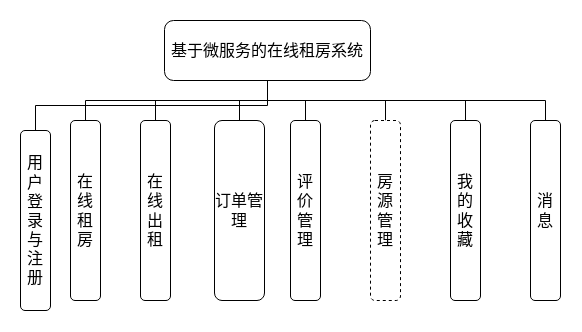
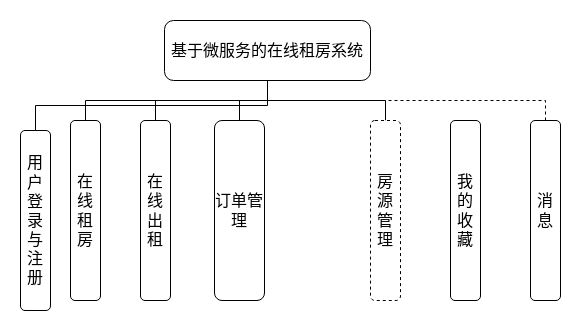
edge "基于微服务的在线租房系统" -- "消息": style solid -> dashed
edge "基于微服务的在线租房系统" -- "评价管理": removed
edge "基于微服务的在线租房系统" -- "我的收藏": removed
node "评价管理": removed
